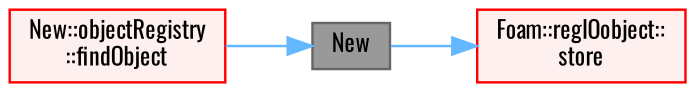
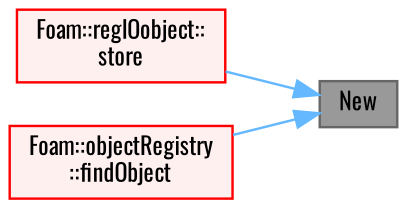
node "New::objectRegistry ::findObject": label "New::objectRegistry ::findObject" -> "Foam::objectRegistry ::findObject"
edge "New" -> "Foam::regIOobject:: store": reversed
